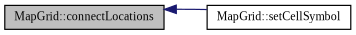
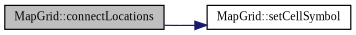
edge "MapGrid::setCellSymbol" -> "MapGrid::connectLocations": reversed
